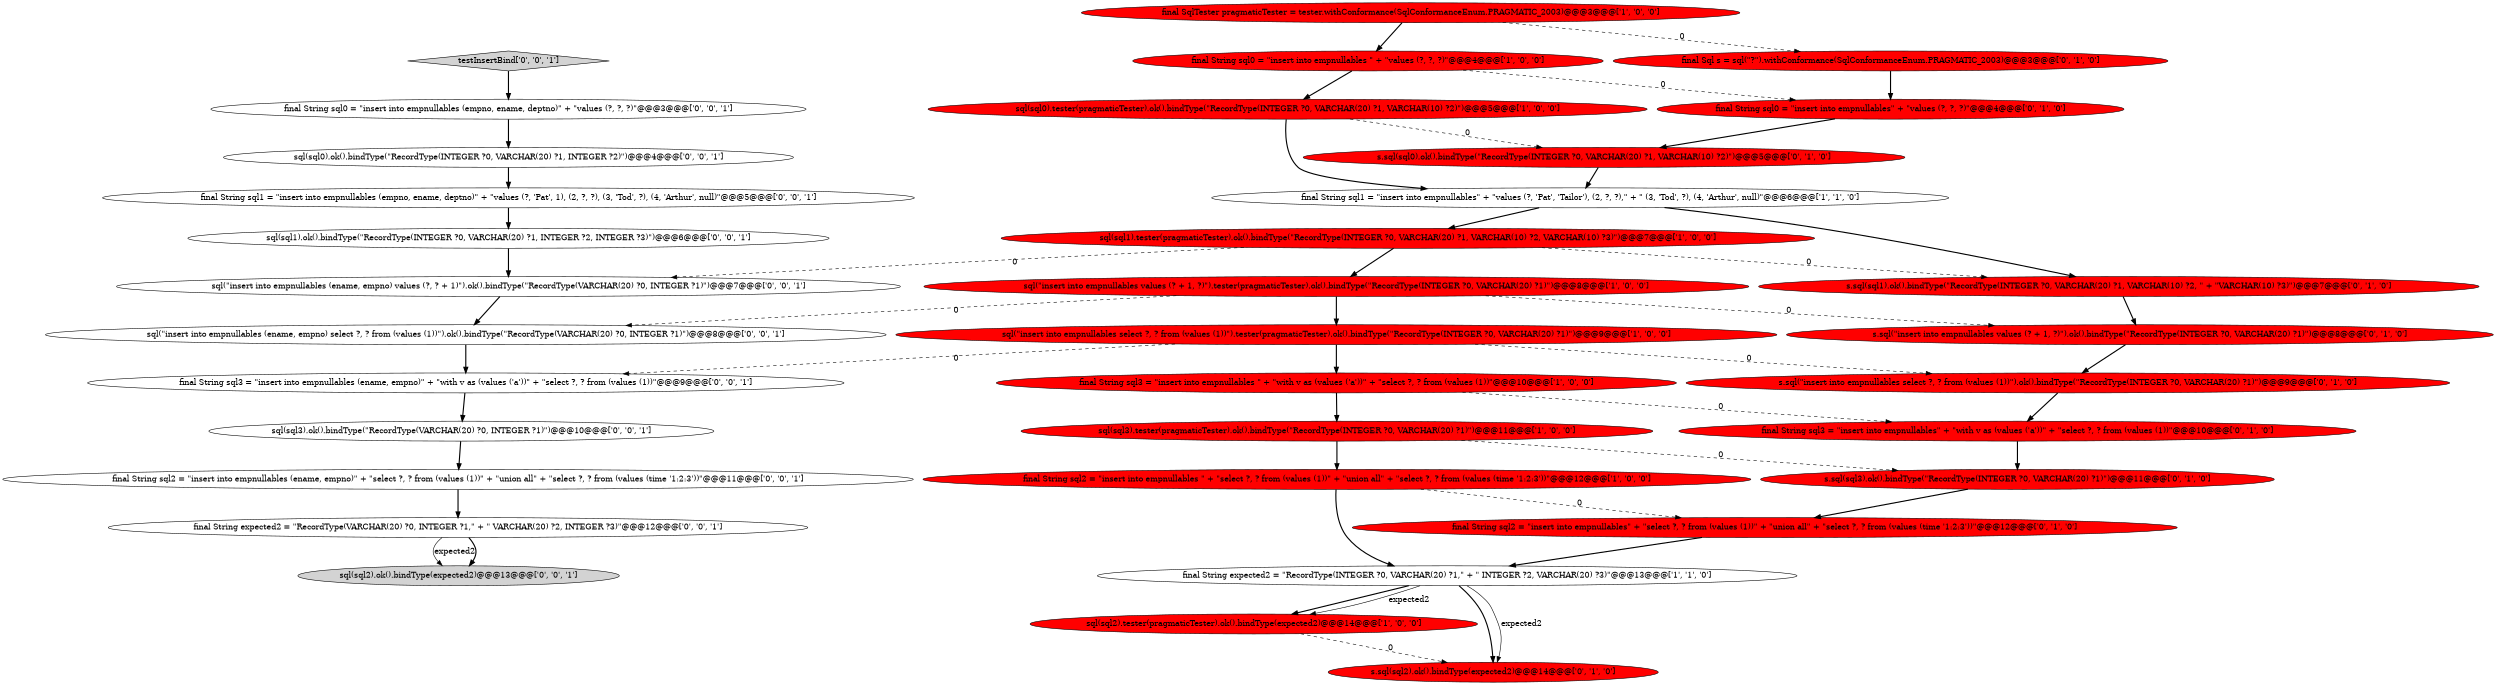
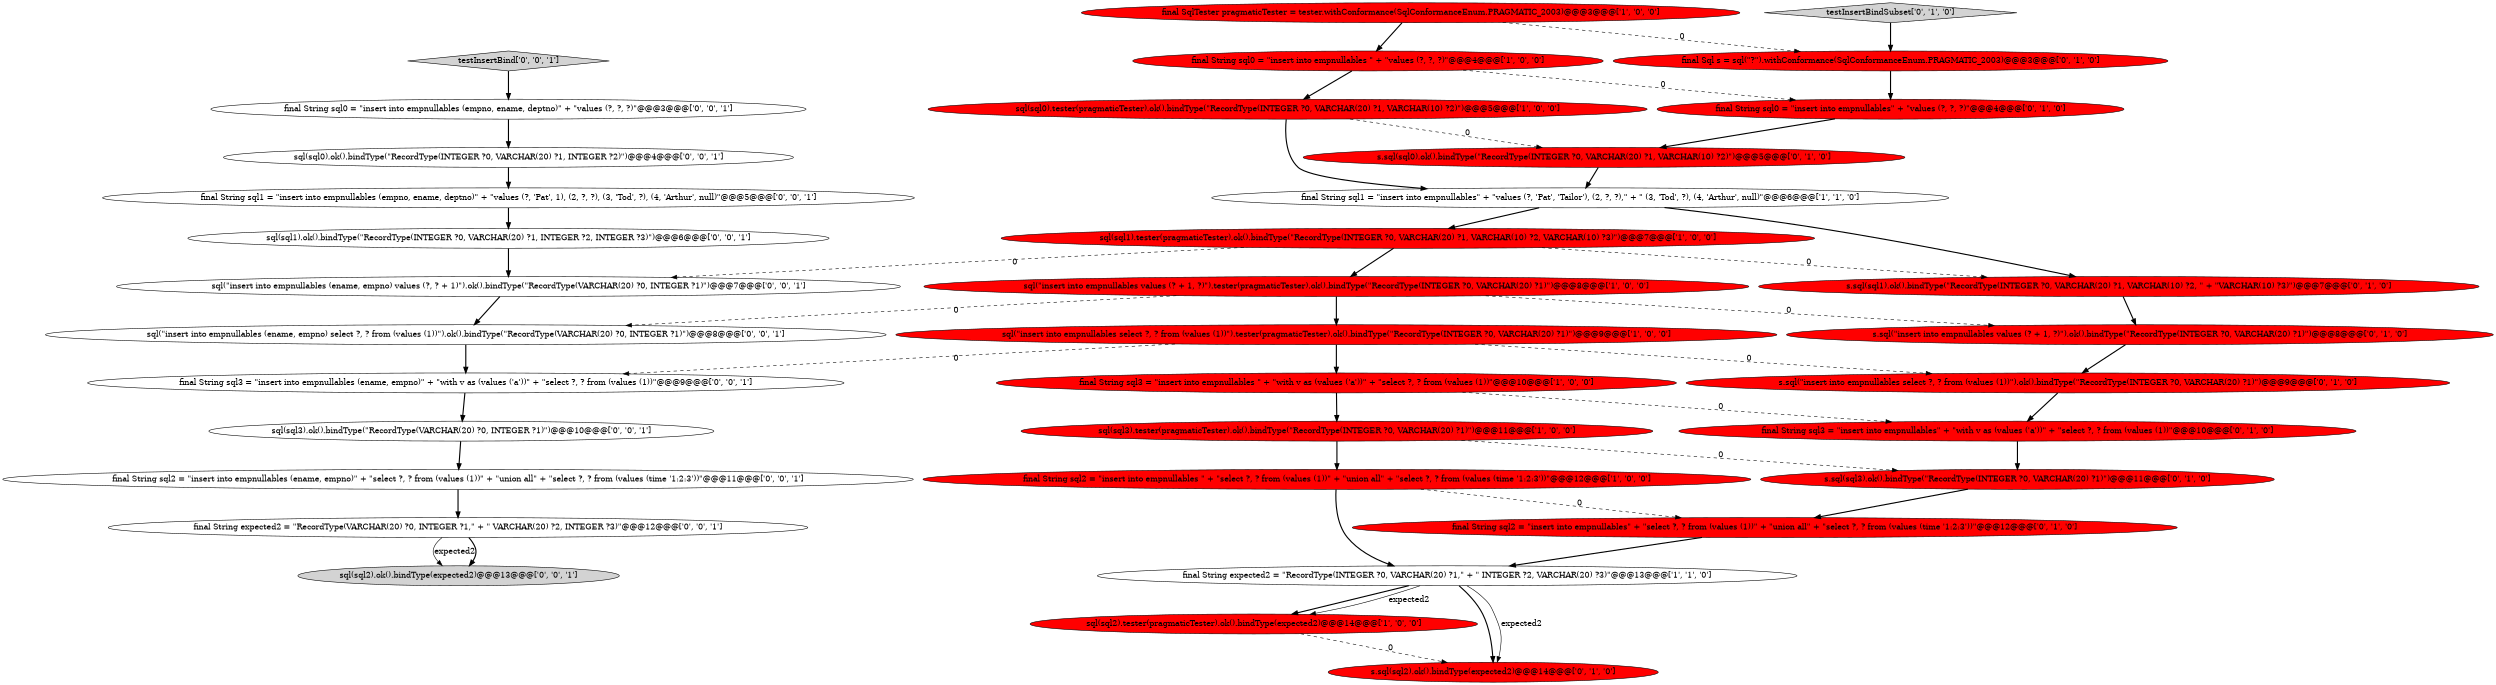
node "testInsertBindSubset['0', '1', '0']": added
